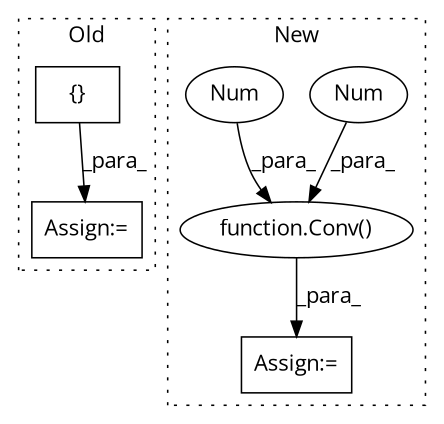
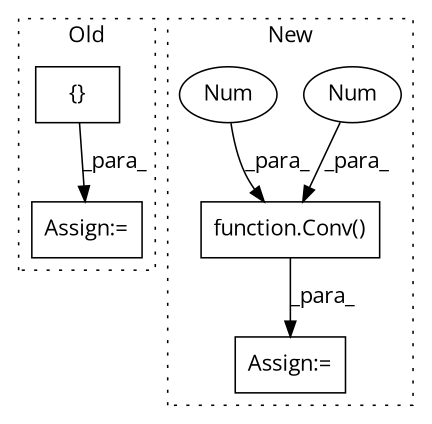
node "function.Conv()": shape ellipse -> box
